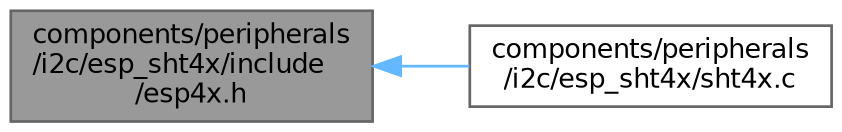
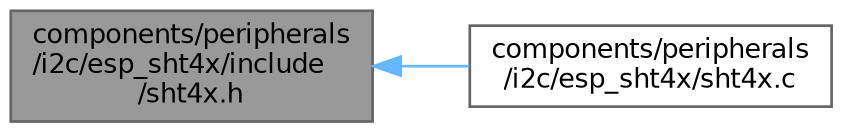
node "components/peripherals /i2c/esp_sht4x/include /esp4x.h": label "components/peripherals /i2c/esp_sht4x/include /esp4x.h" -> "components/peripherals /i2c/esp_sht4x/include /sht4x.h"
